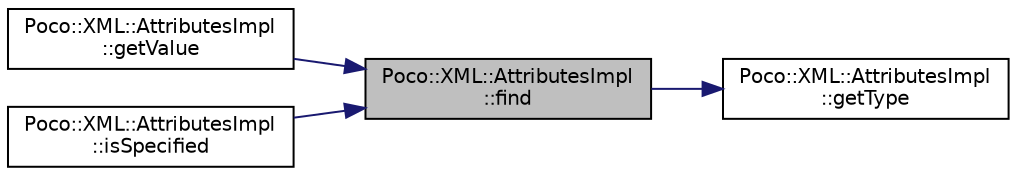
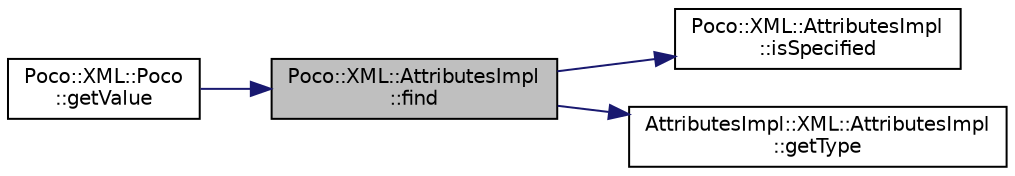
node "Poco::XML::AttributesImpl ::getValue": label "Poco::XML::AttributesImpl ::getValue" -> "Poco::XML::Poco ::getValue"
node "Poco::XML::AttributesImpl ::getType": label "Poco::XML::AttributesImpl ::getType" -> "AttributesImpl::XML::AttributesImpl ::getType"
edge "Poco::XML::AttributesImpl ::isSpecified" -> "Poco::XML::AttributesImpl ::find": reversed
